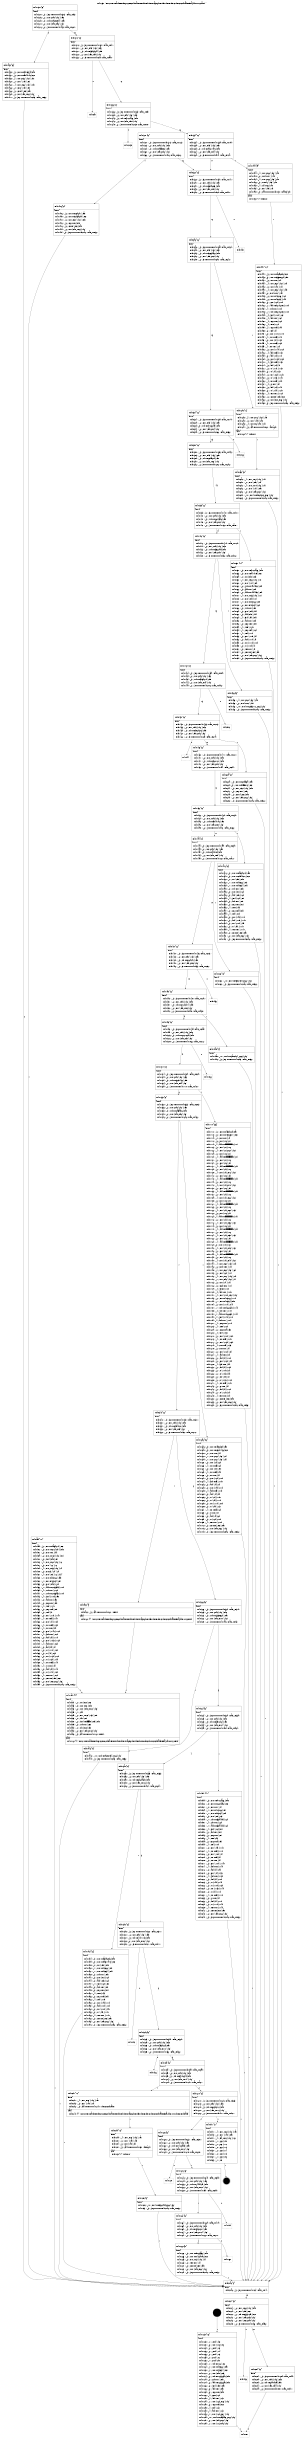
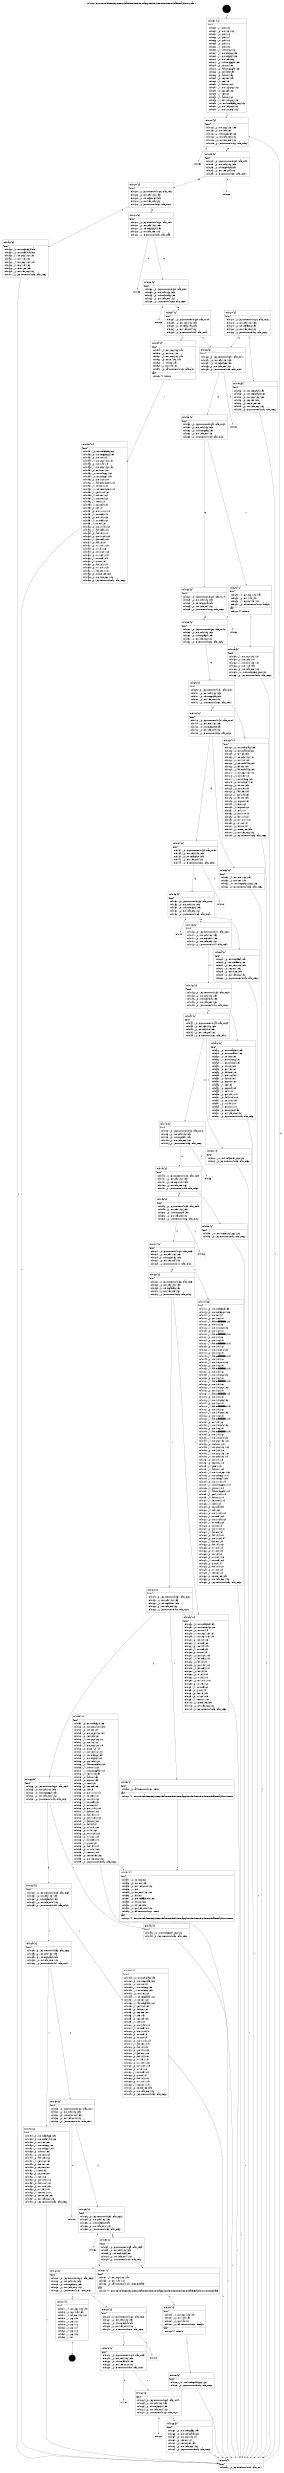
edge "0x4012e4 [28]" -> "0x401300 [28]": added, label "20"
edge "0x401250 [116]" -> "0x401ee1": now "0x401250 [116]" -> "0x4012c4 [32]"
